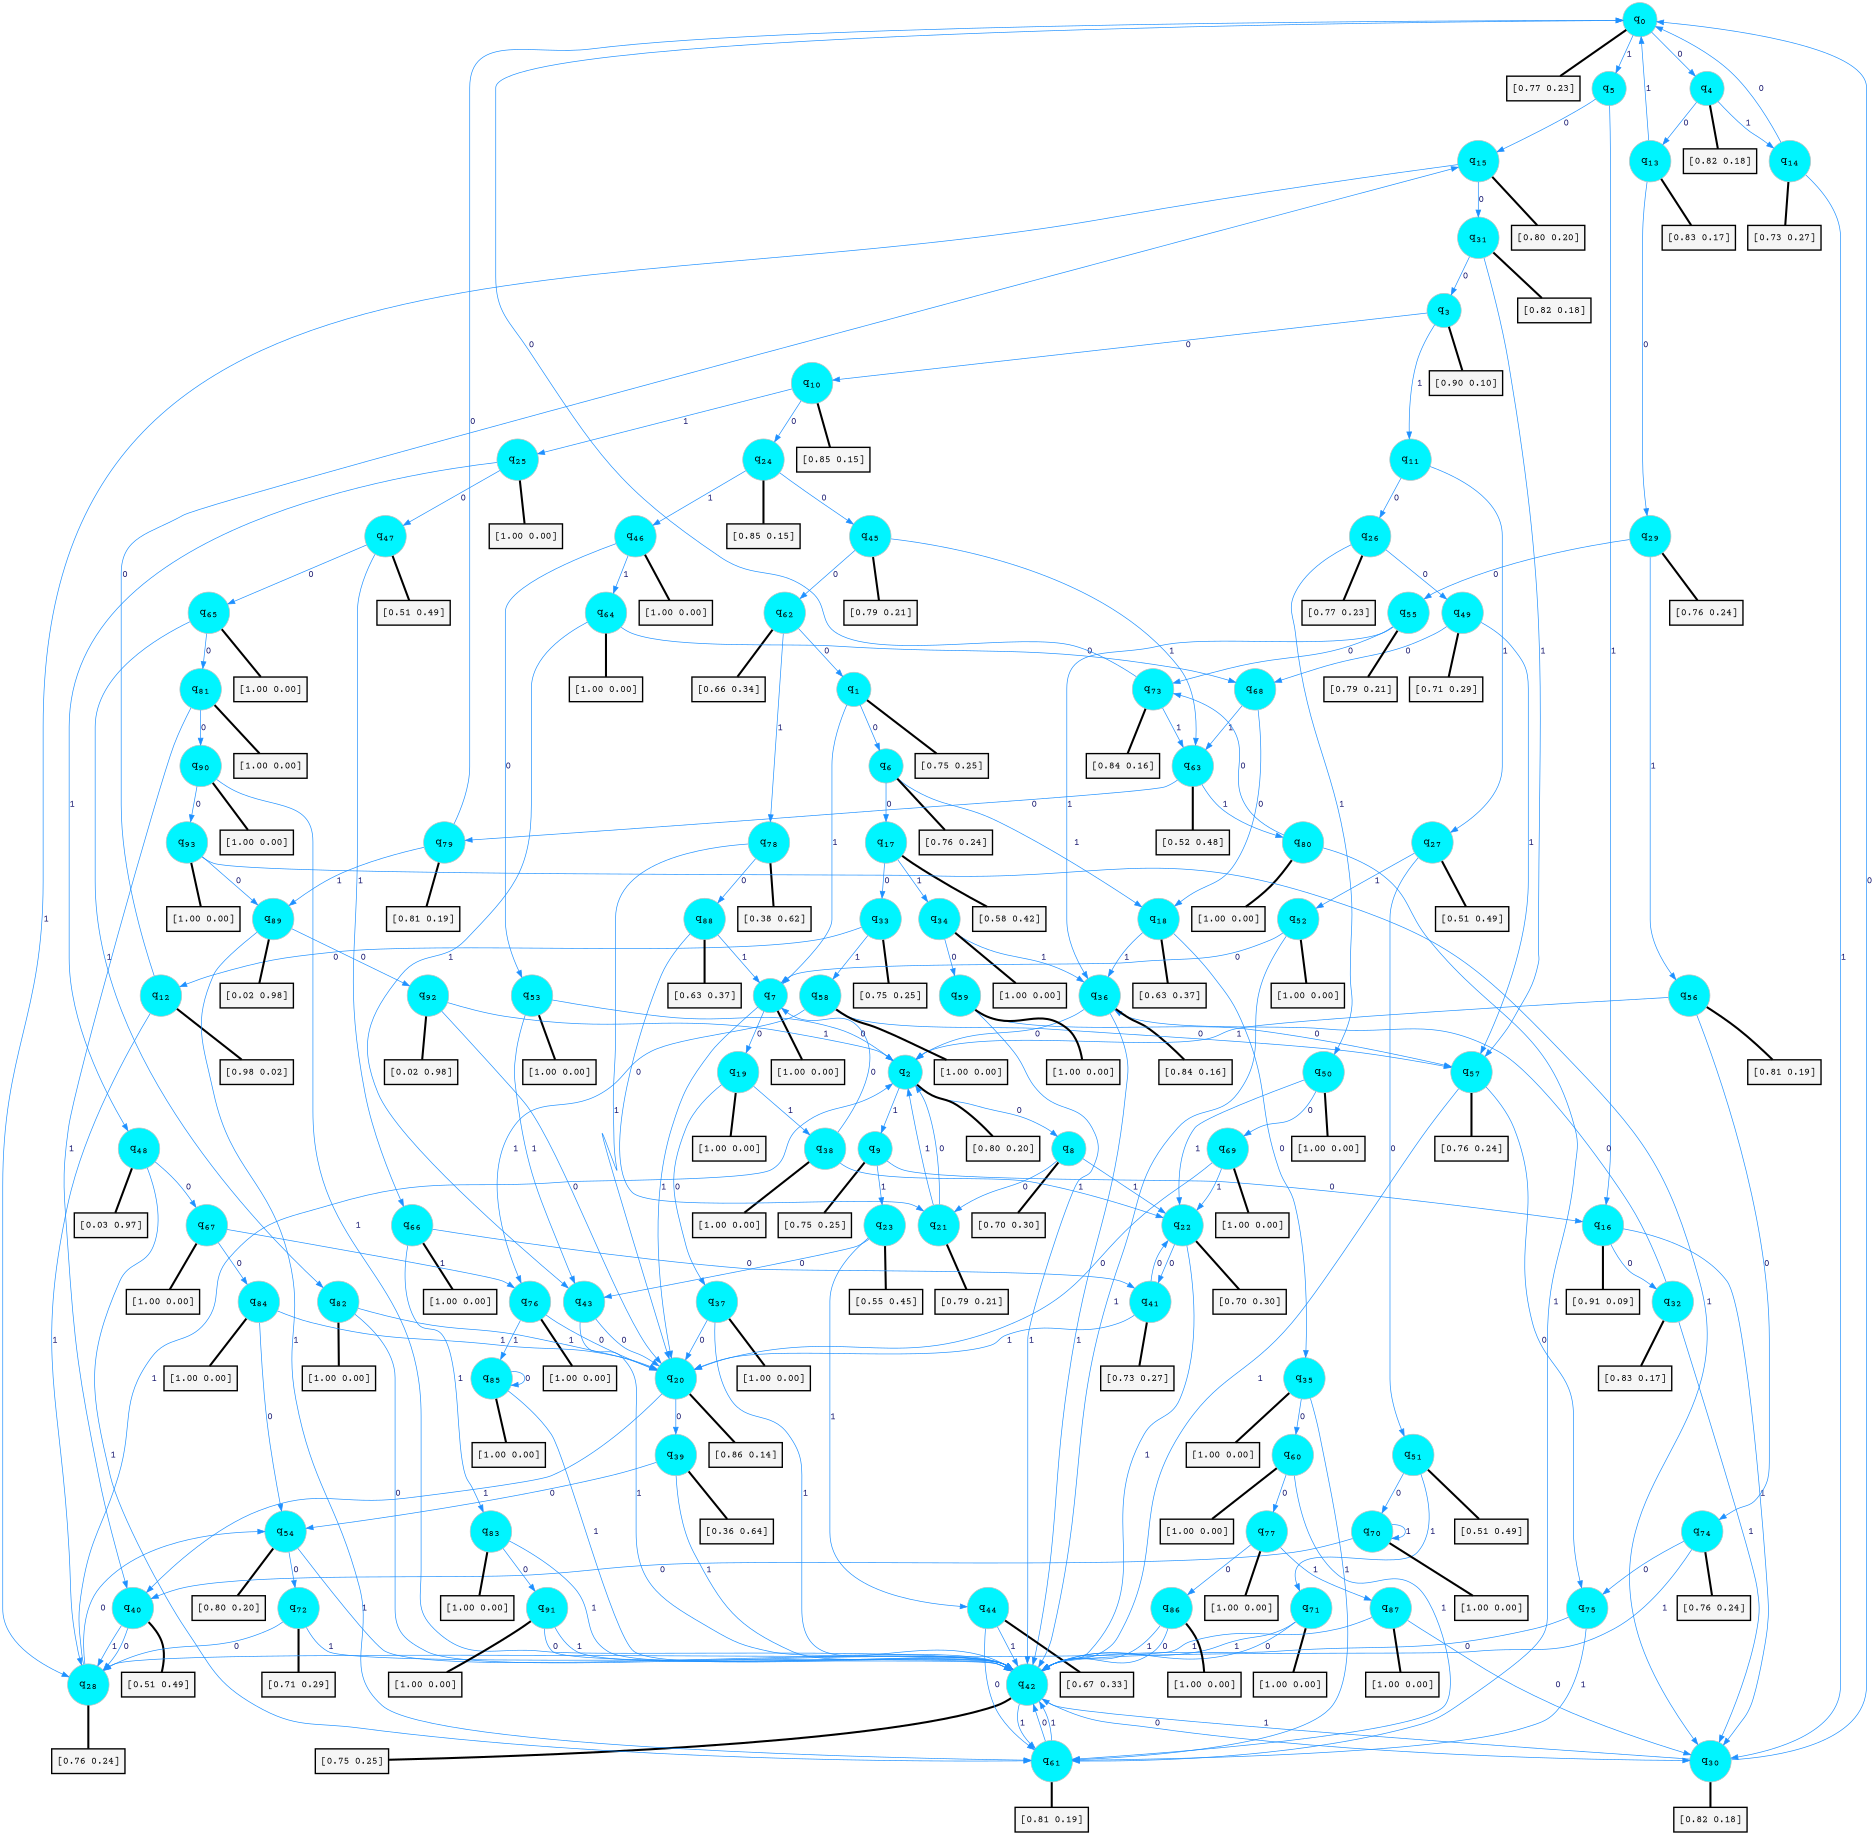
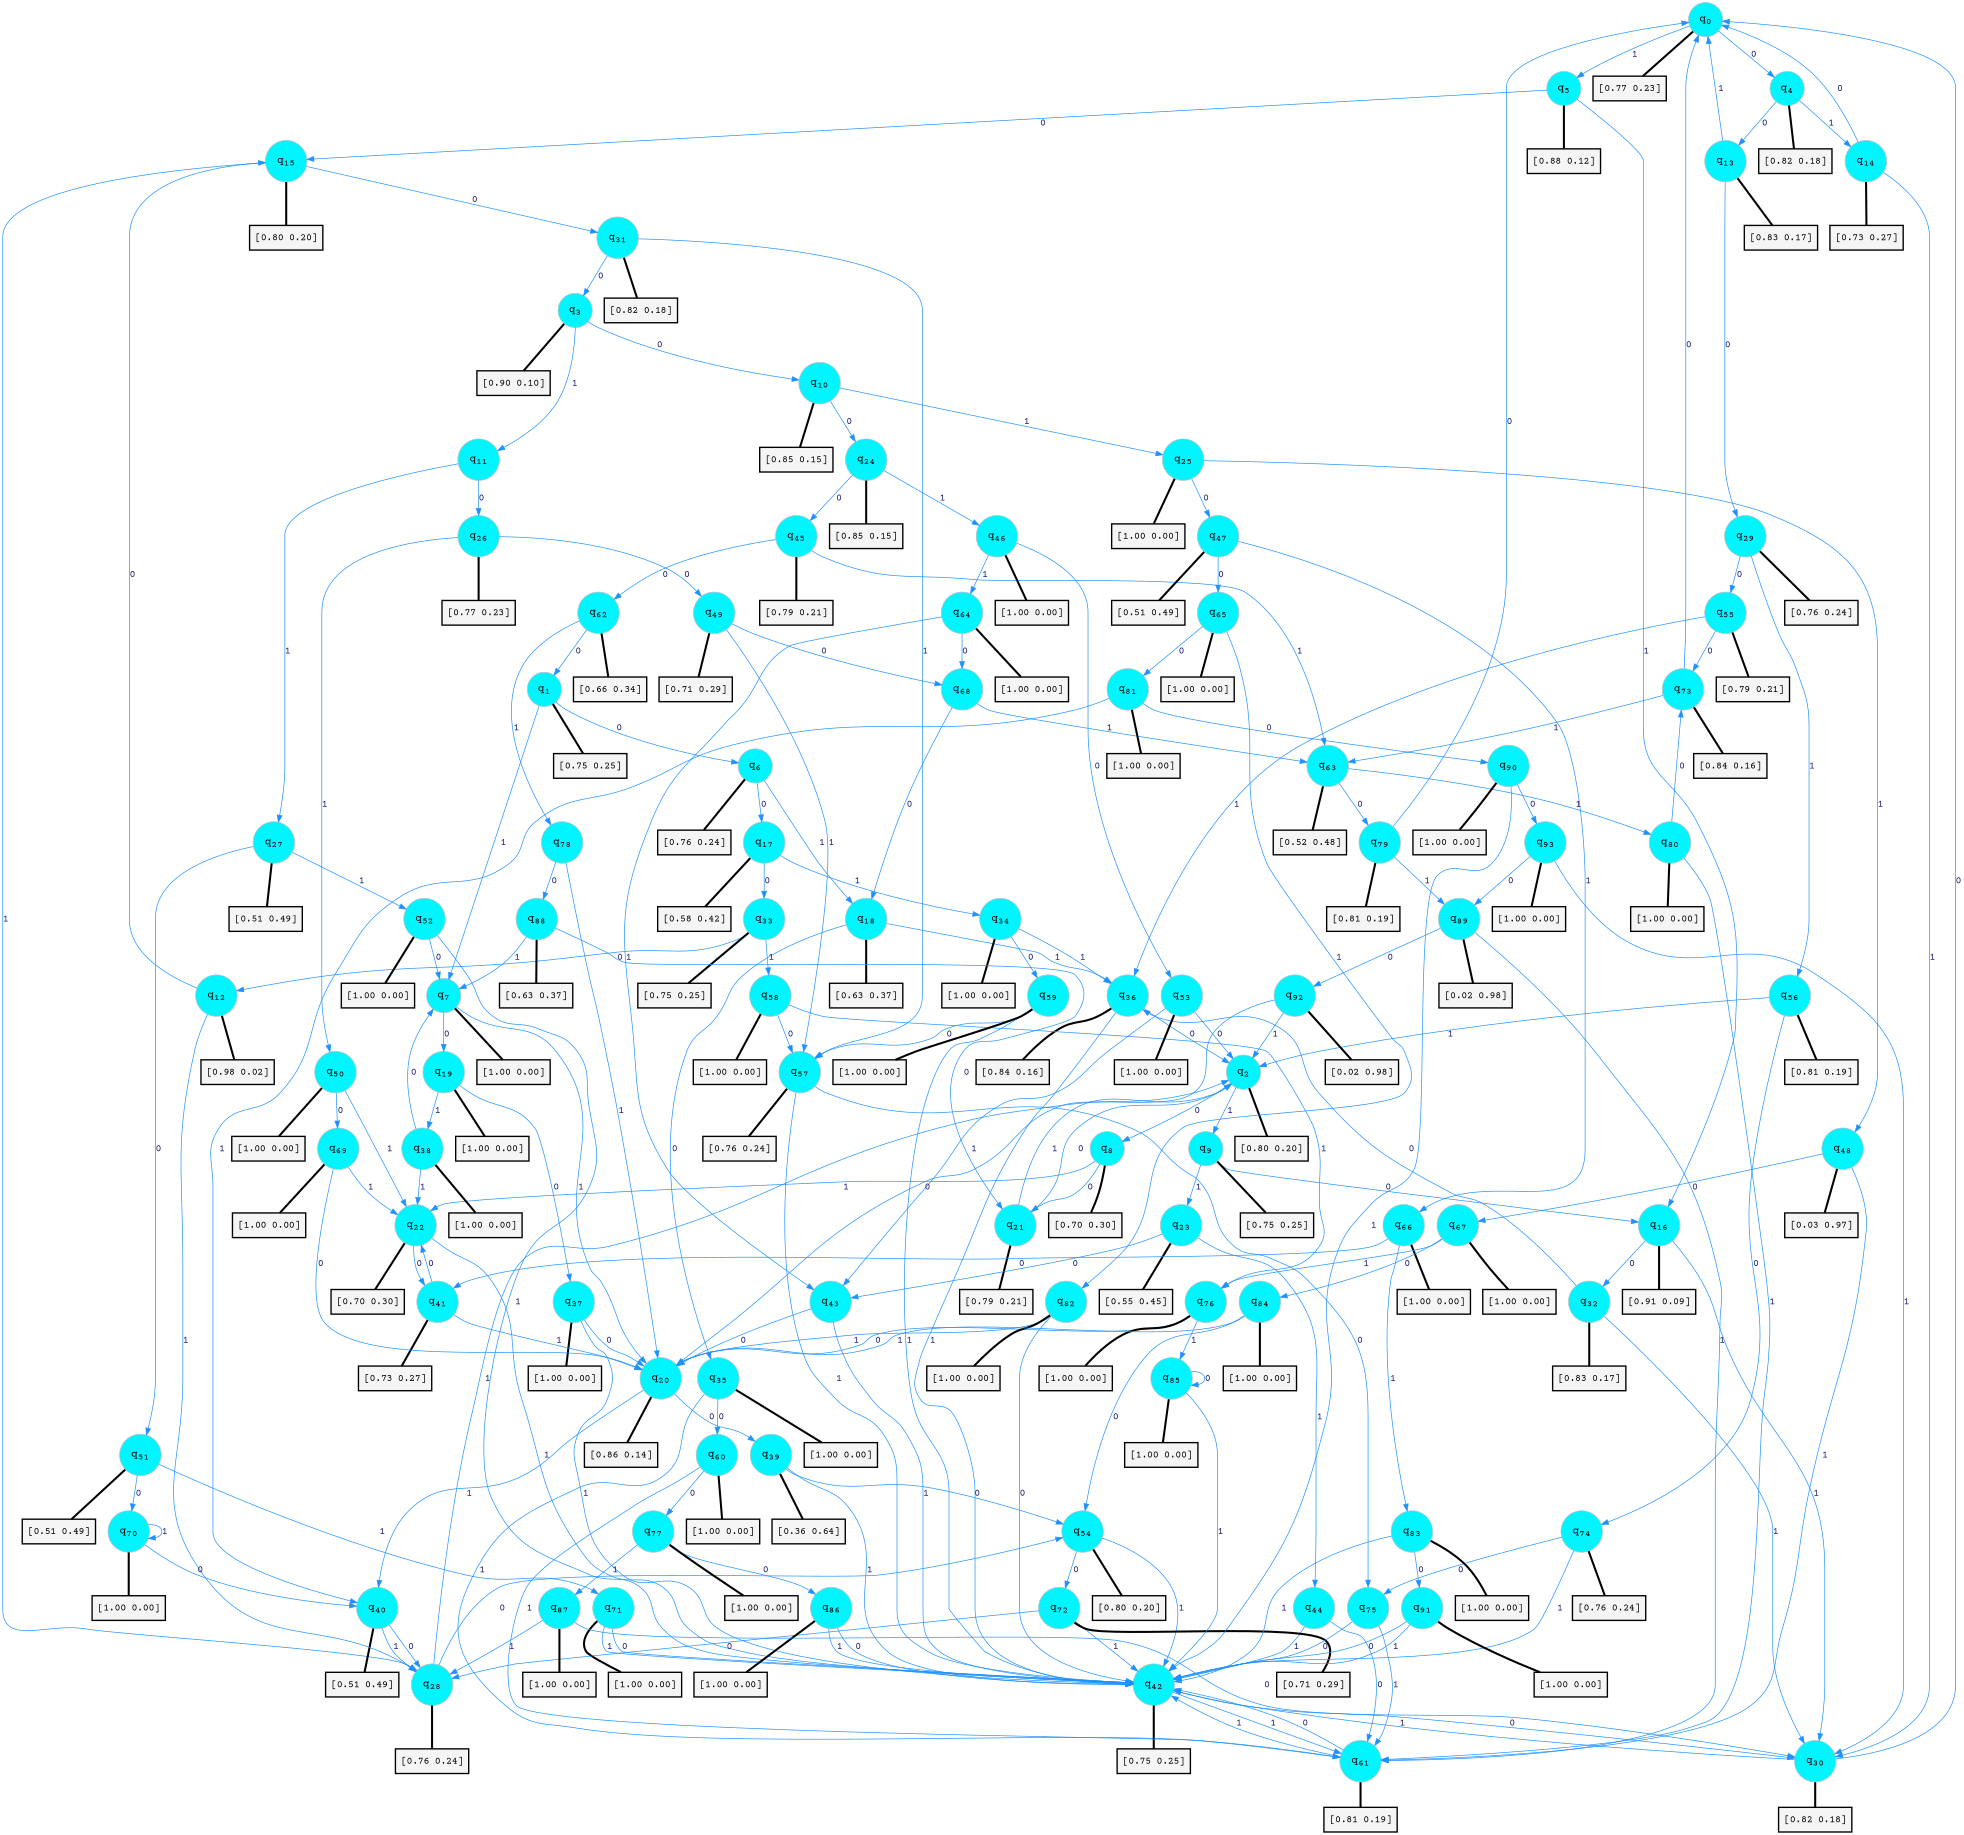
node "[0.88 0.12]": added
node "[0.38 0.62]": removed
node "[0.67 0.33]": removed
